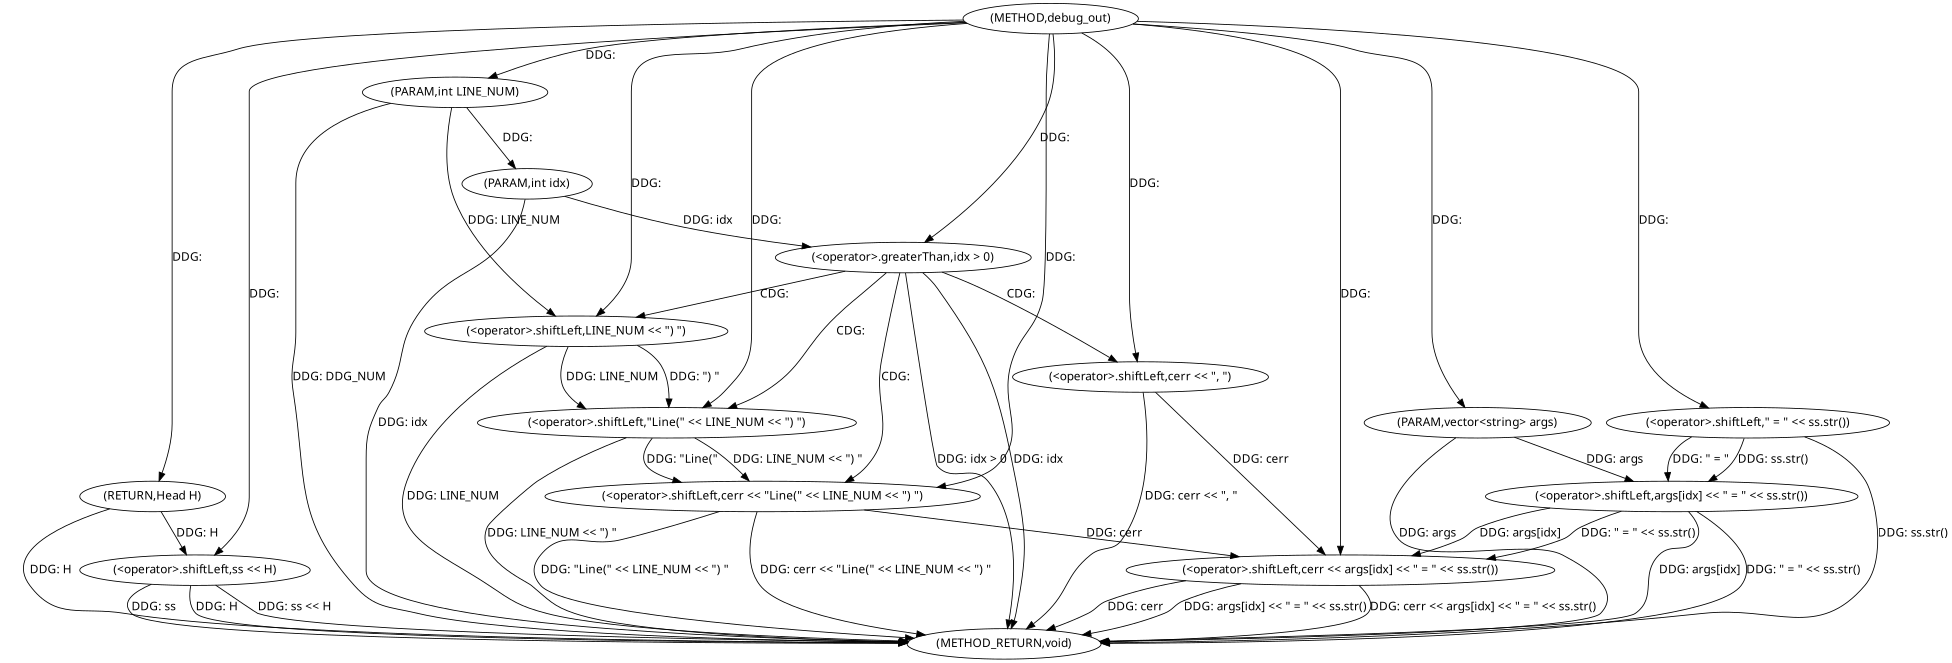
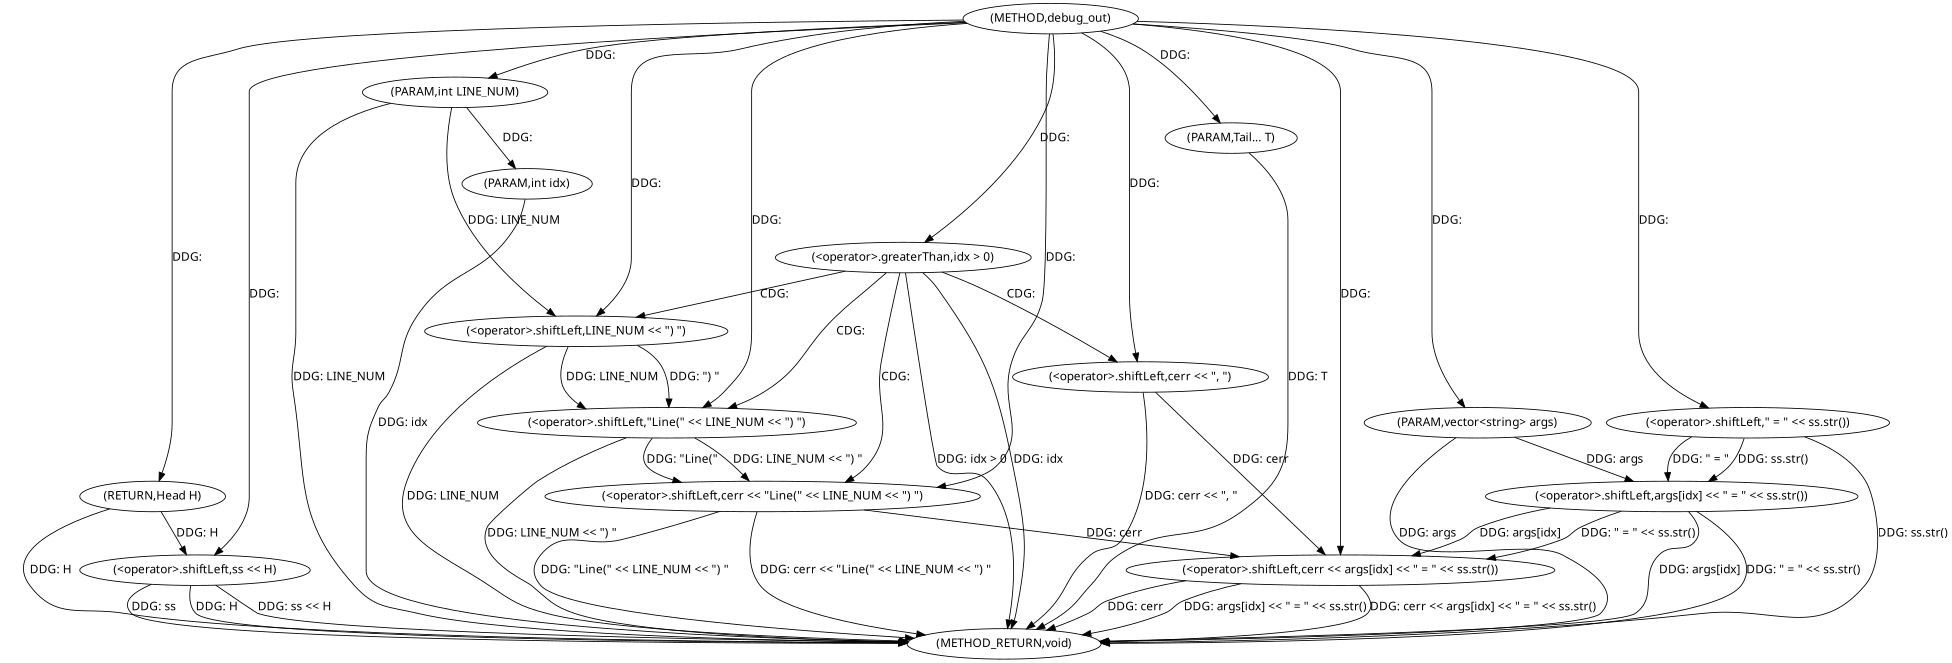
node "(PARAM,Tail... T)": added
edge "(PARAM,int idx)" -> "(<operator>.greaterThan,idx > 0)": removed, label "DDG: idx"
edge "(PARAM,int LINE_NUM)" -> "(METHOD_RETURN,void)": label "DDG: DDG_NUM" -> "DDG: LINE_NUM"
